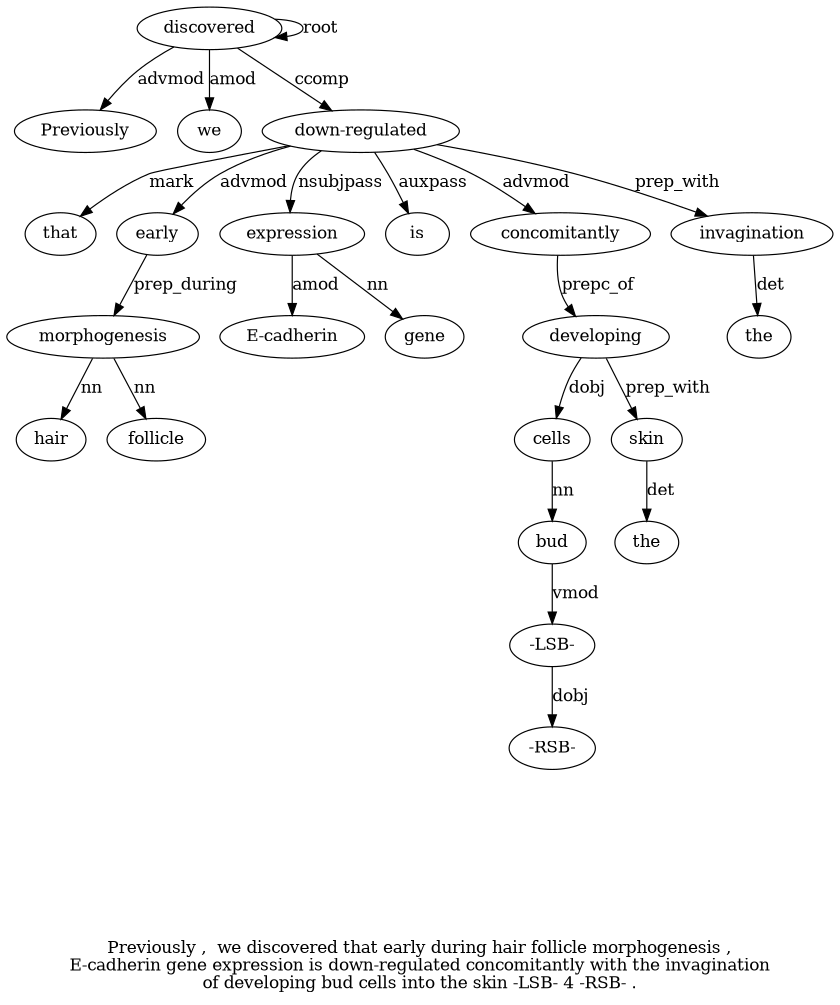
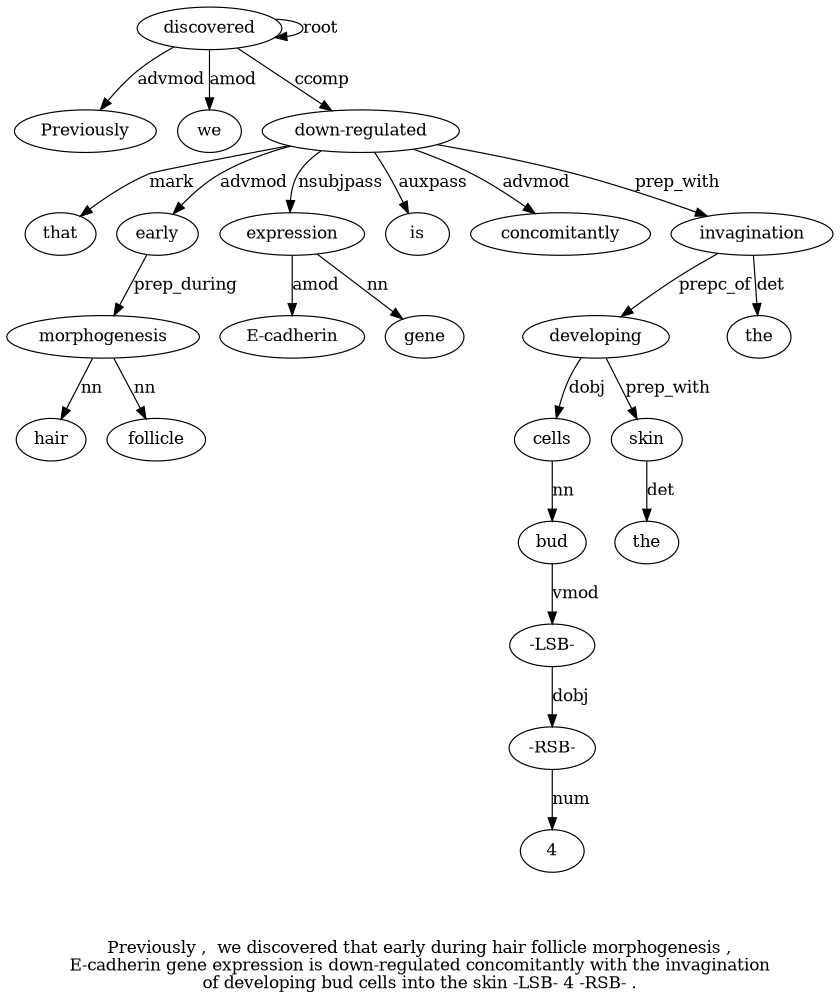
edge "concomitantly" -> "developing": now "invagination" -> "developing"
node "4": added
